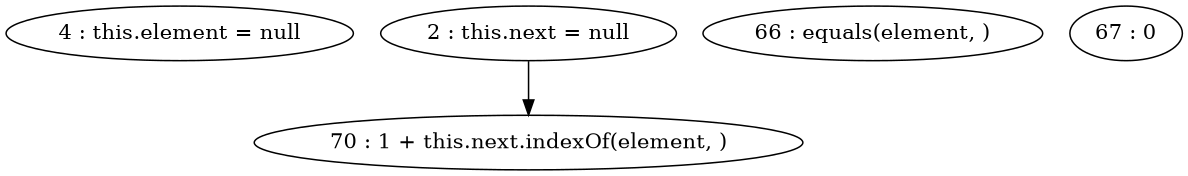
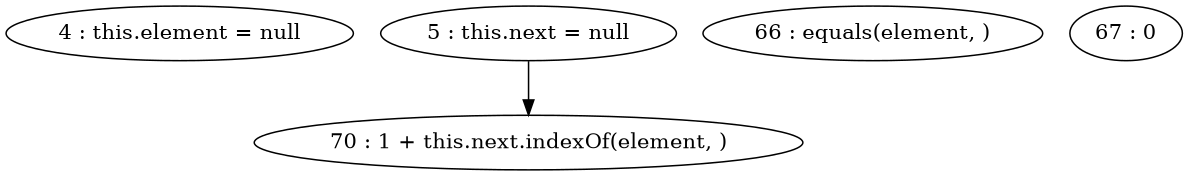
node "2 : this.next = null": label "2 : this.next = null" -> "5 : this.next = null"
